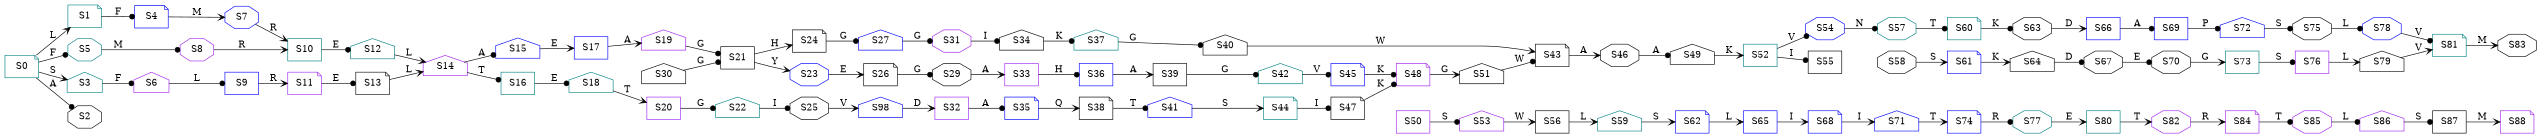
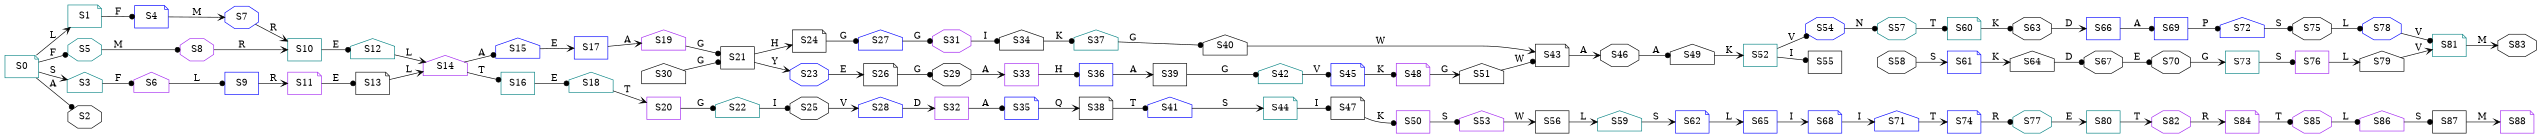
edge "S47" -> "S48": now "S47" -> "S50"
node "S98": label "S98" -> "S28"
